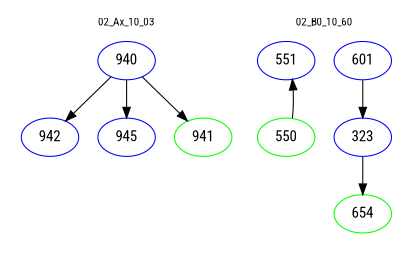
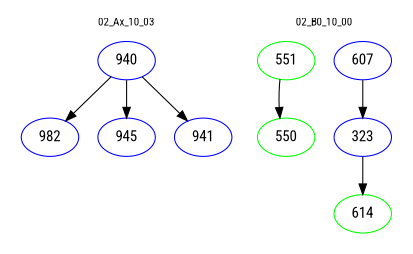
cluster "02_B0_10_60": label "02_B0_10_60" -> "02_B0_10_00"
node "551": color blue -> green
node "601": label "601" -> "607"
edge "550" -> "551": reversed
node "942": label "942" -> "982"
node "941": color green -> blue
node "654": label "654" -> "614"
